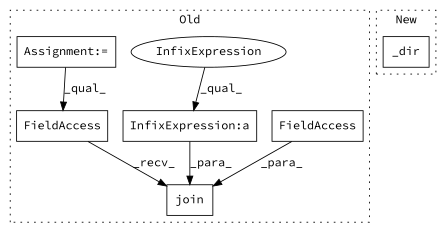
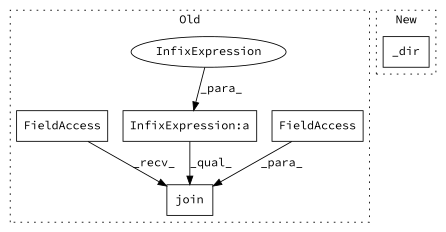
node "Assignment:=": removed
edge "InfixExpression" -> "InfixExpression:a": label "_qual_" -> "_para_"
edge "InfixExpression:a" -> "join": label "_para_" -> "_qual_"
